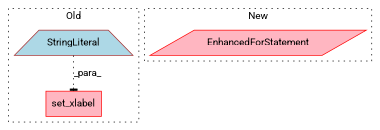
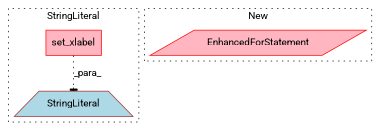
cluster "Old": label "Old" -> "StringLiteral"
edge "StringLiteral" -> "set_xlabel": reversed
